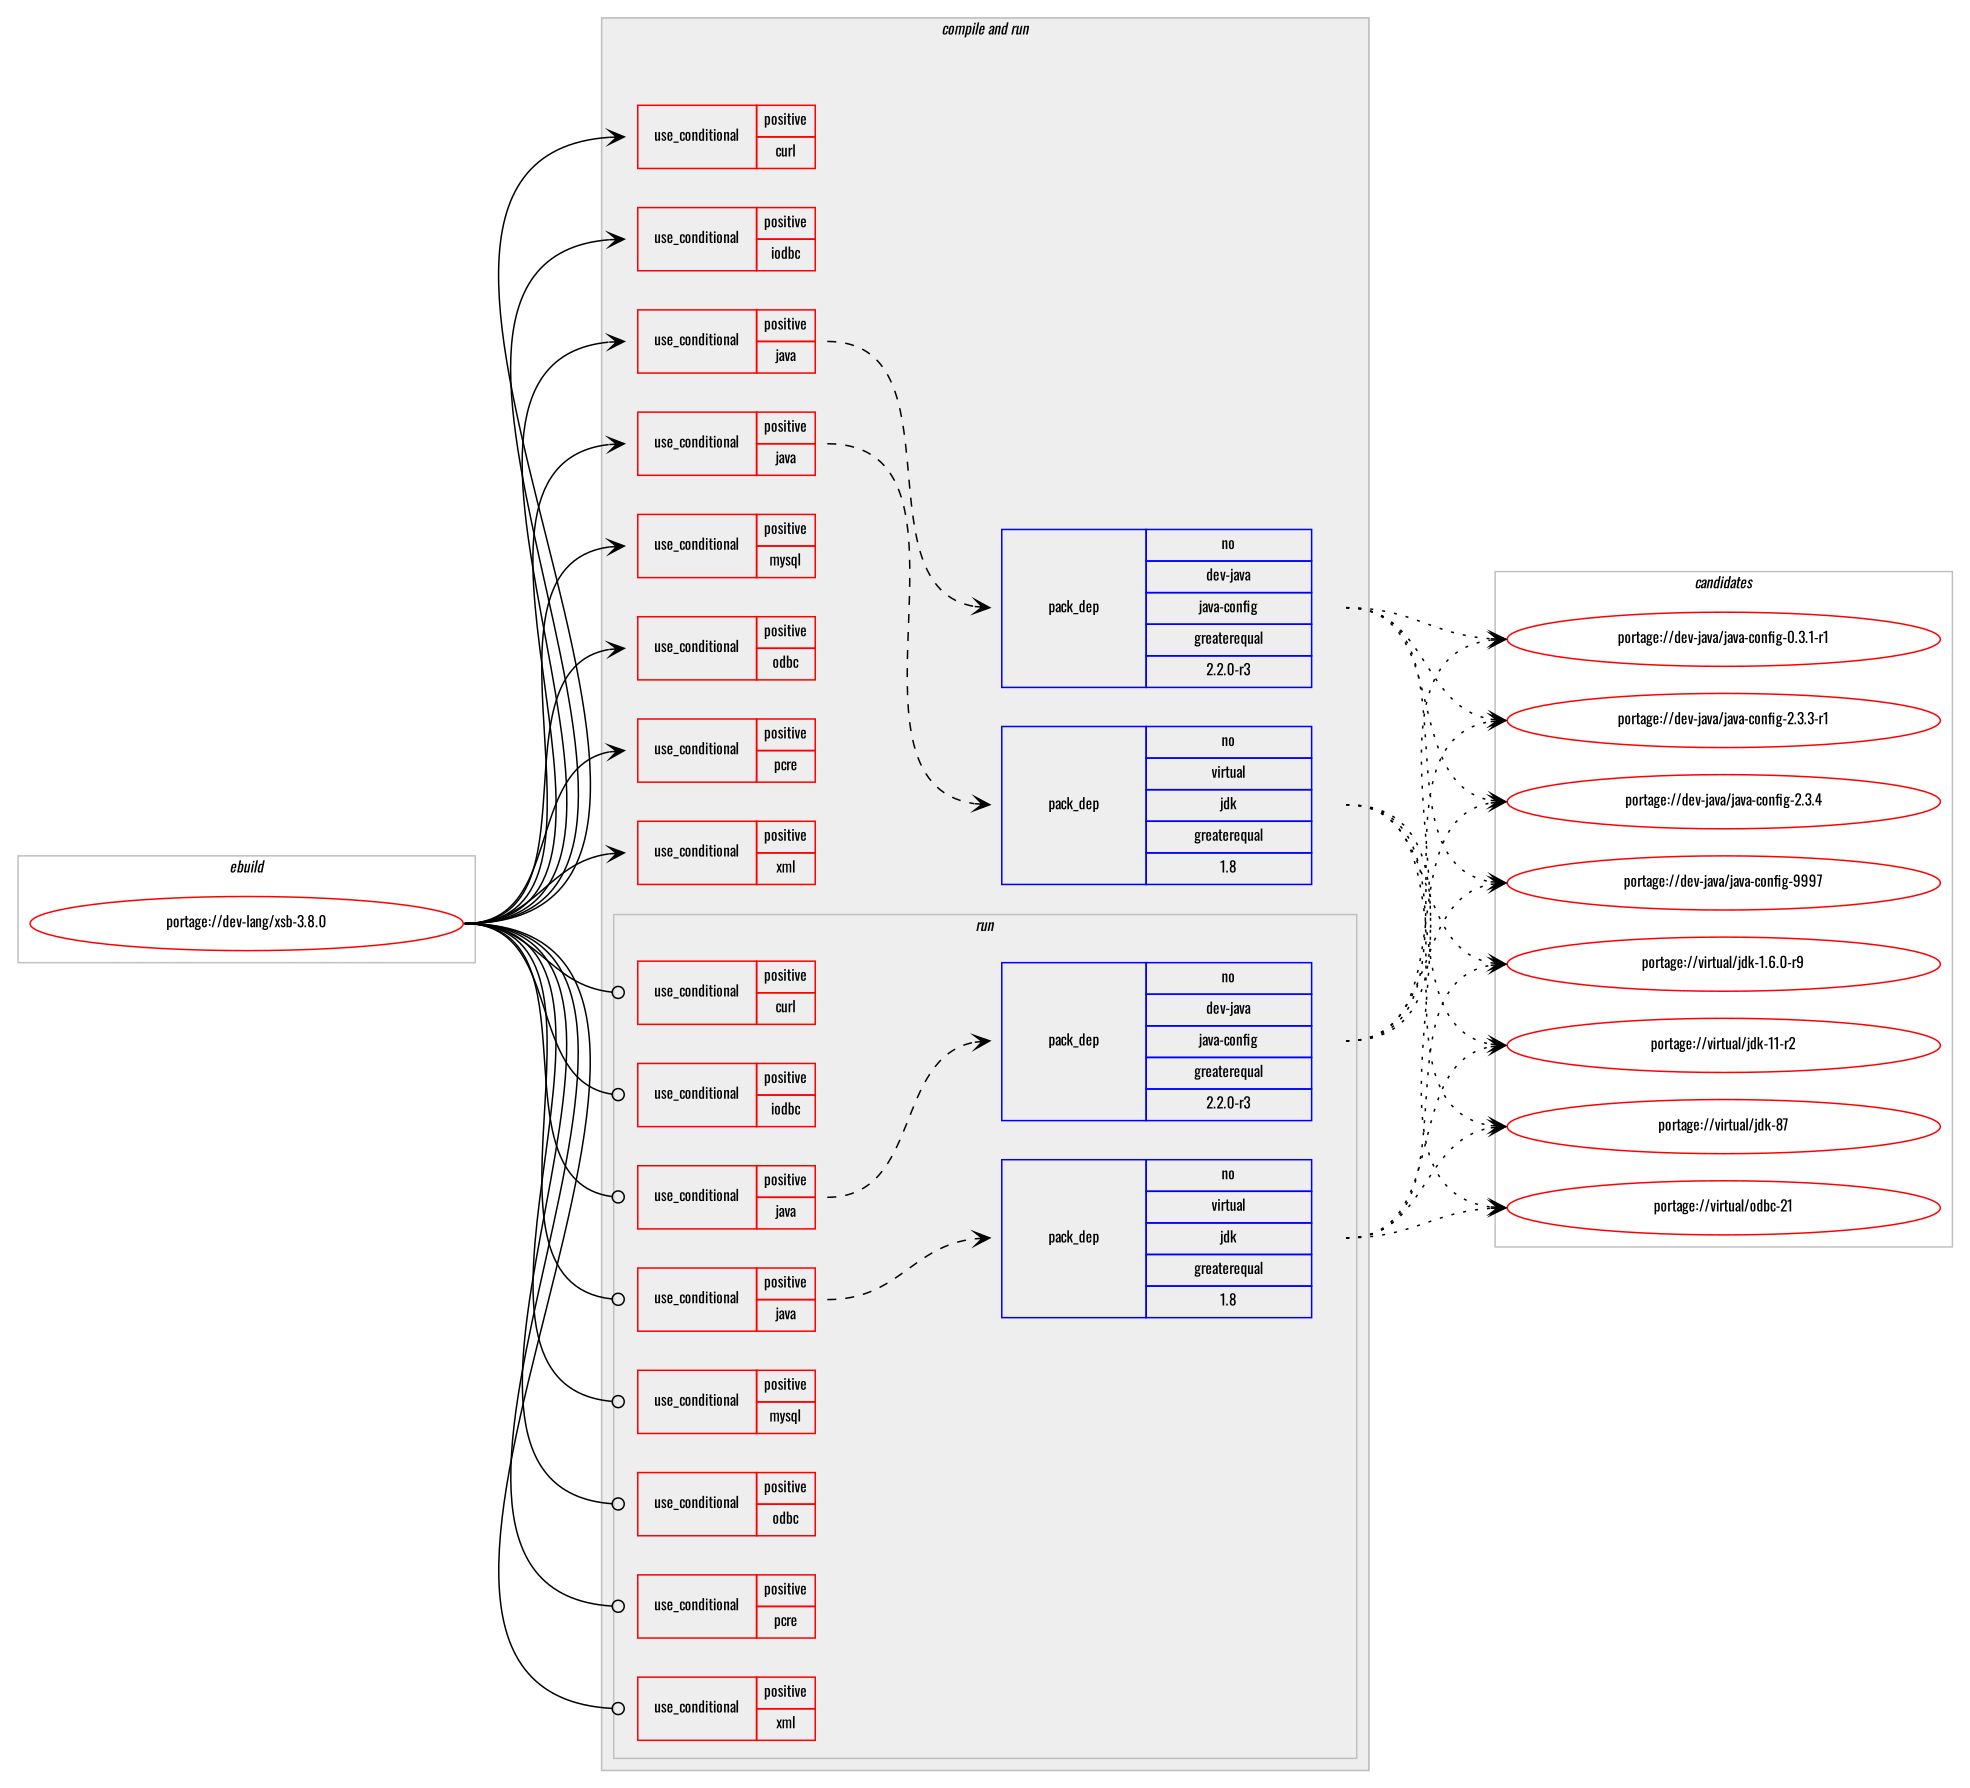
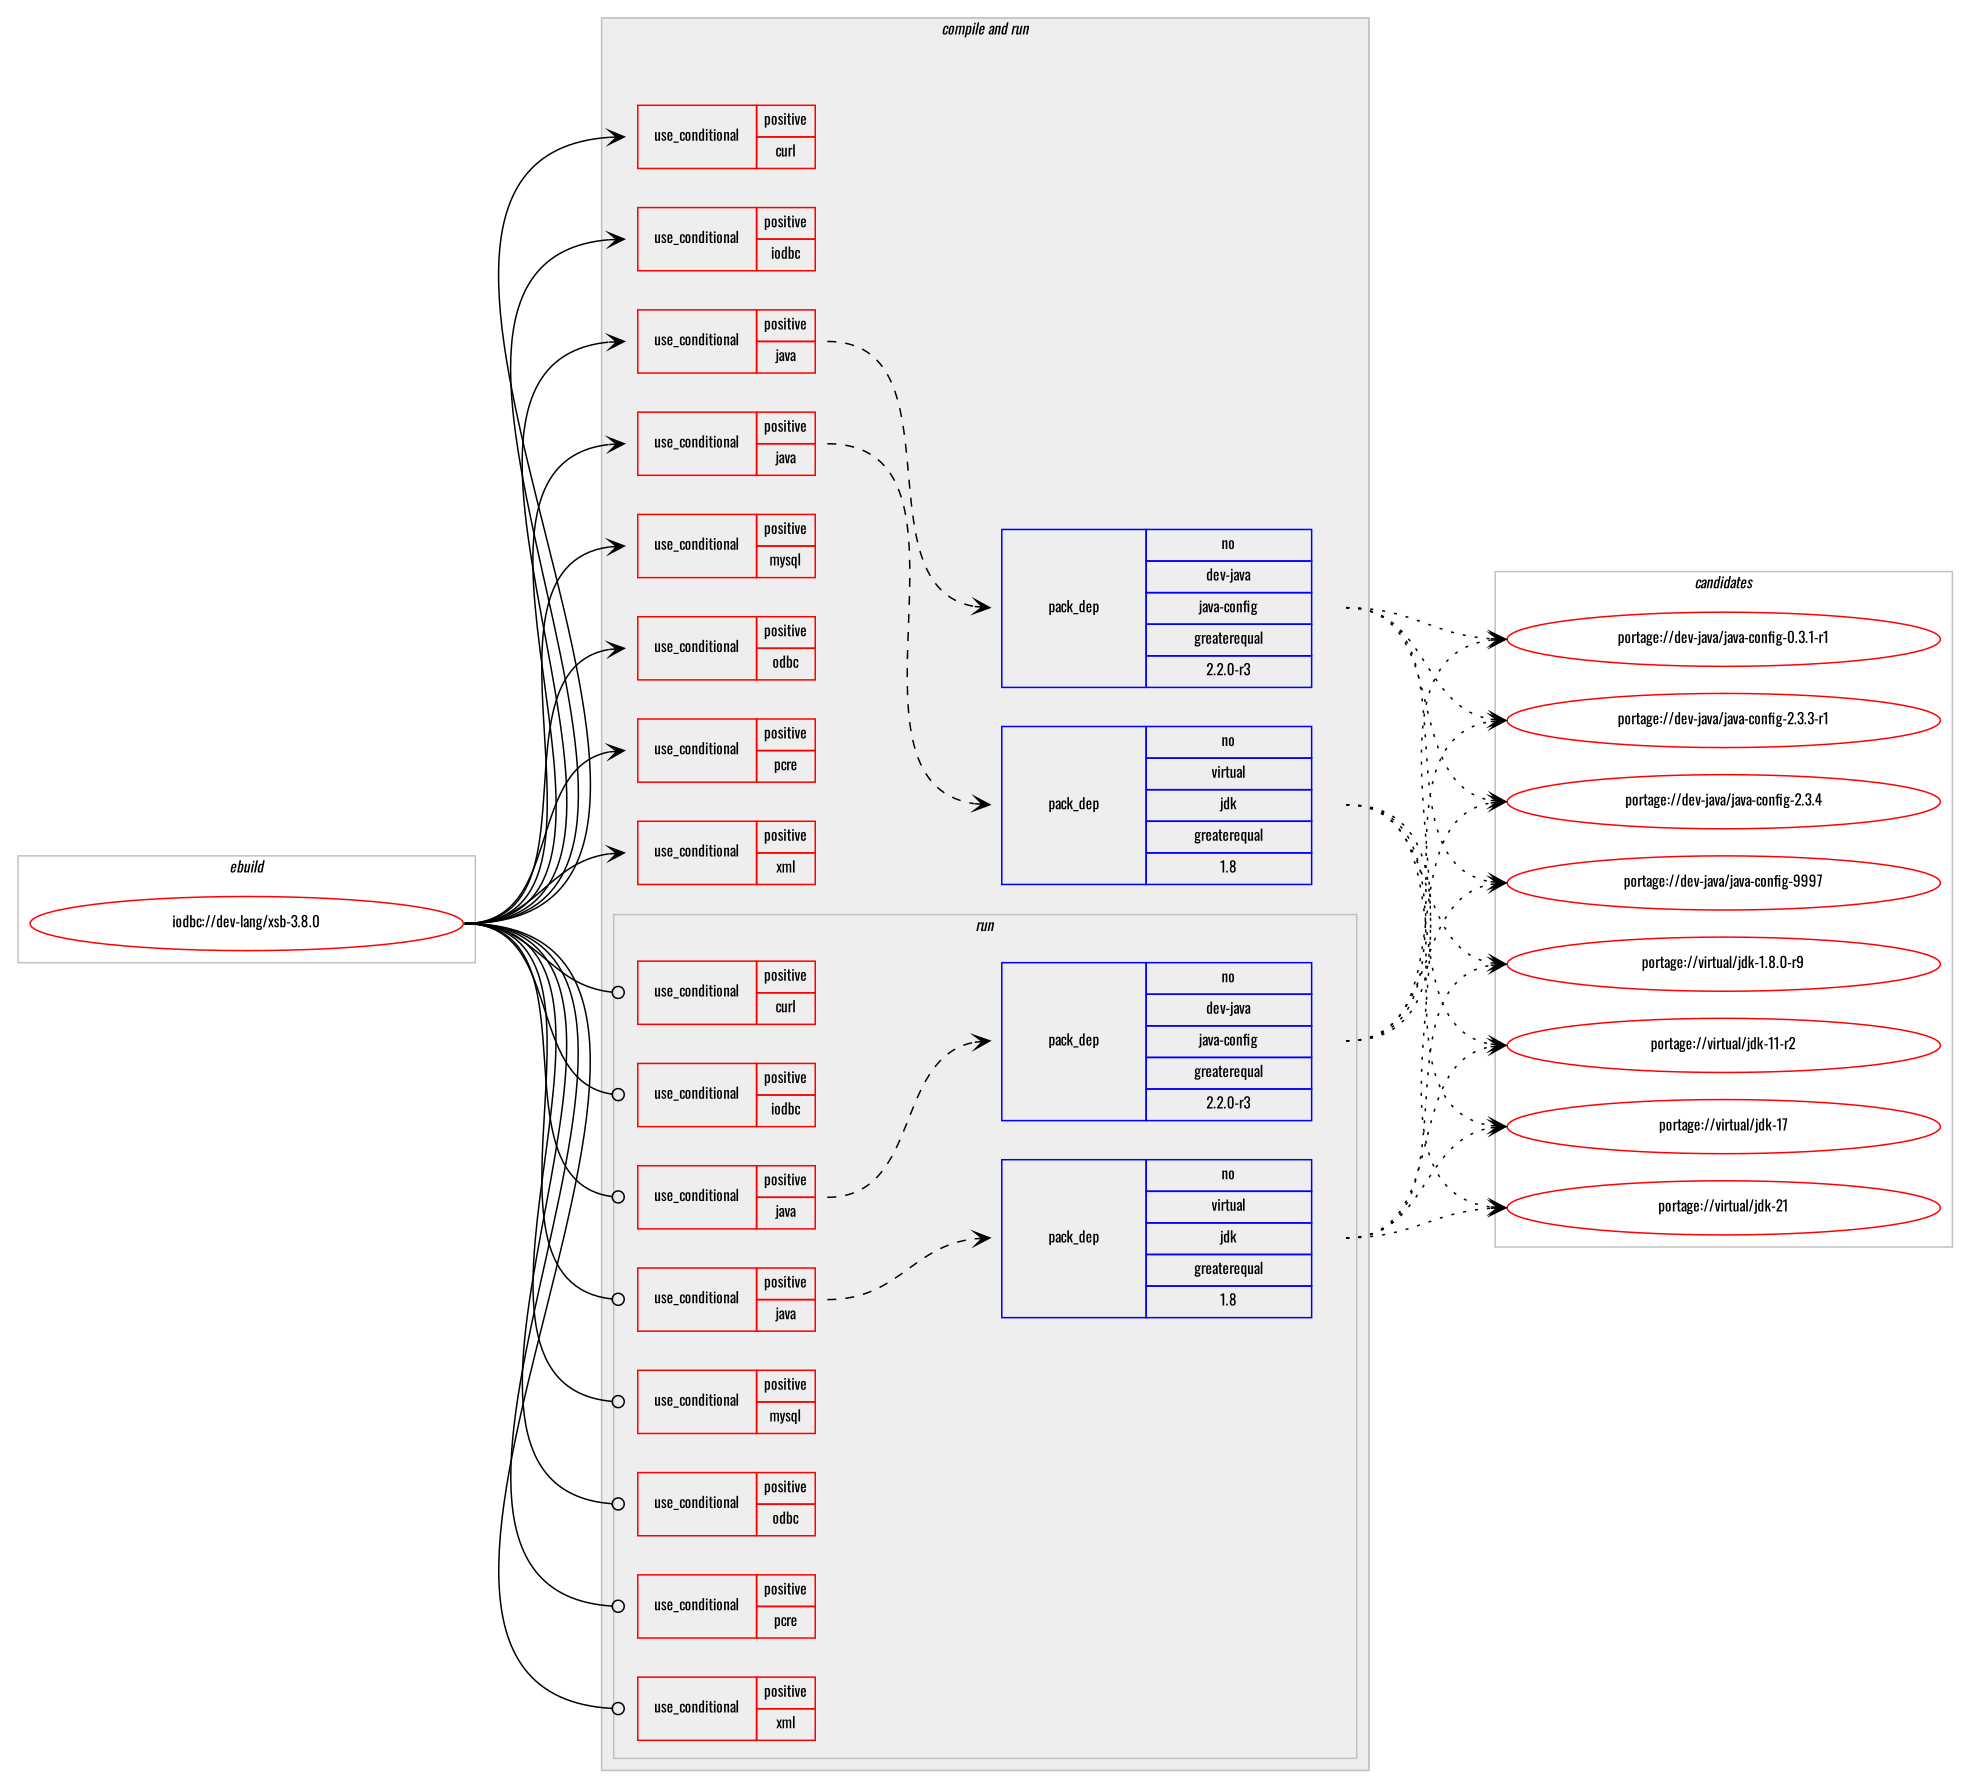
node "portage://dev-lang/xsb-3.8.0": label "portage://dev-lang/xsb-3.8.0" -> "iodbc://dev-lang/xsb-3.8.0"
node "portage://virtual/jdk-1.6.0-r9": label "portage://virtual/jdk-1.6.0-r9" -> "portage://virtual/jdk-1.8.0-r9"
node "portage://virtual/jdk-87": label "portage://virtual/jdk-87" -> "portage://virtual/jdk-17"
node "portage://virtual/odbc-21": label "portage://virtual/odbc-21" -> "portage://virtual/jdk-21"
